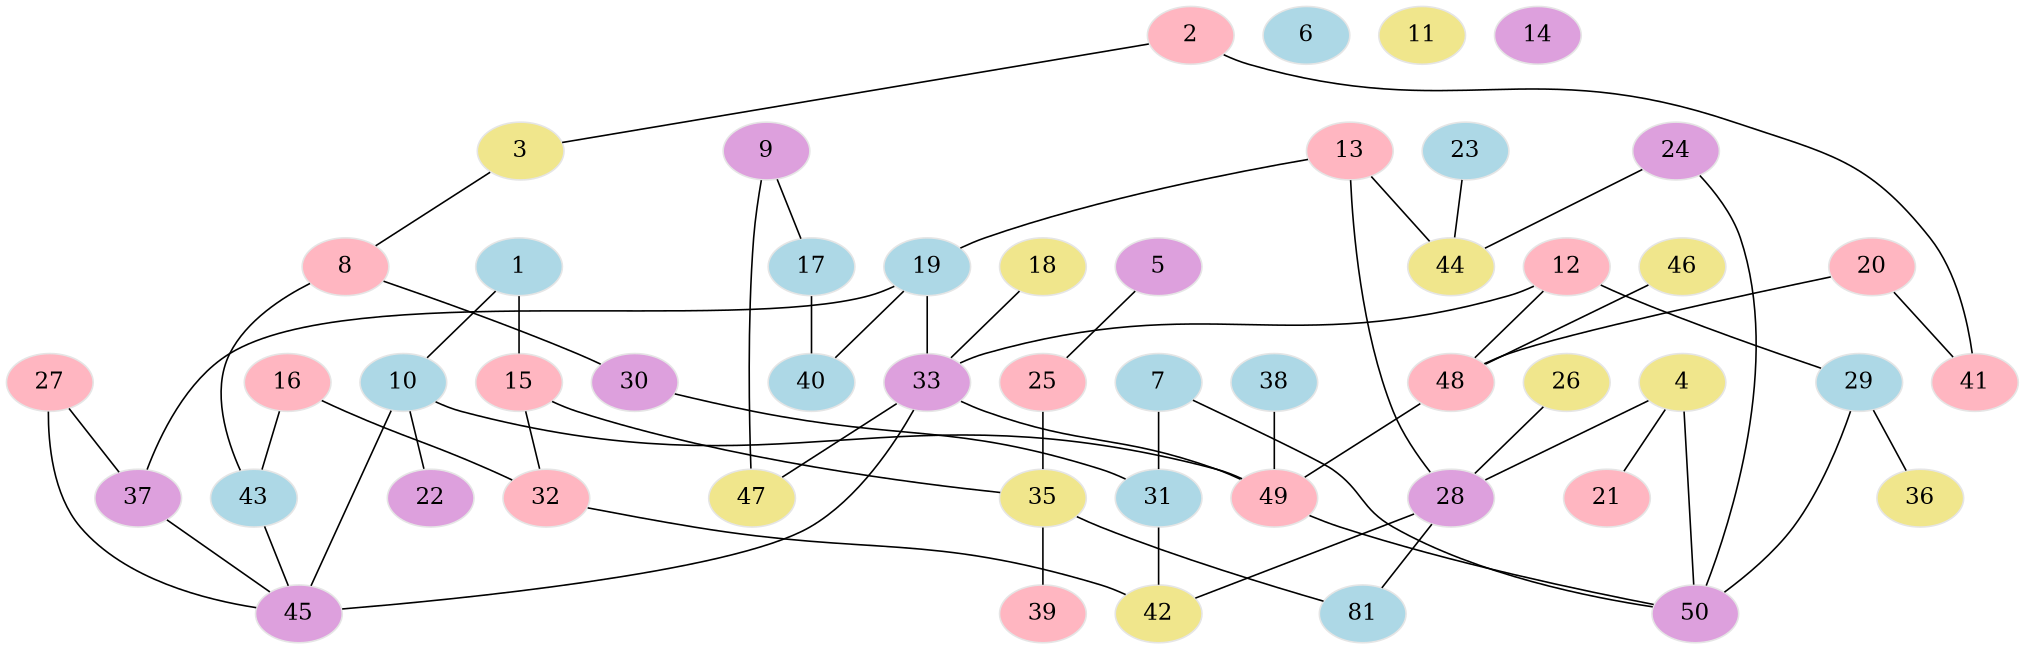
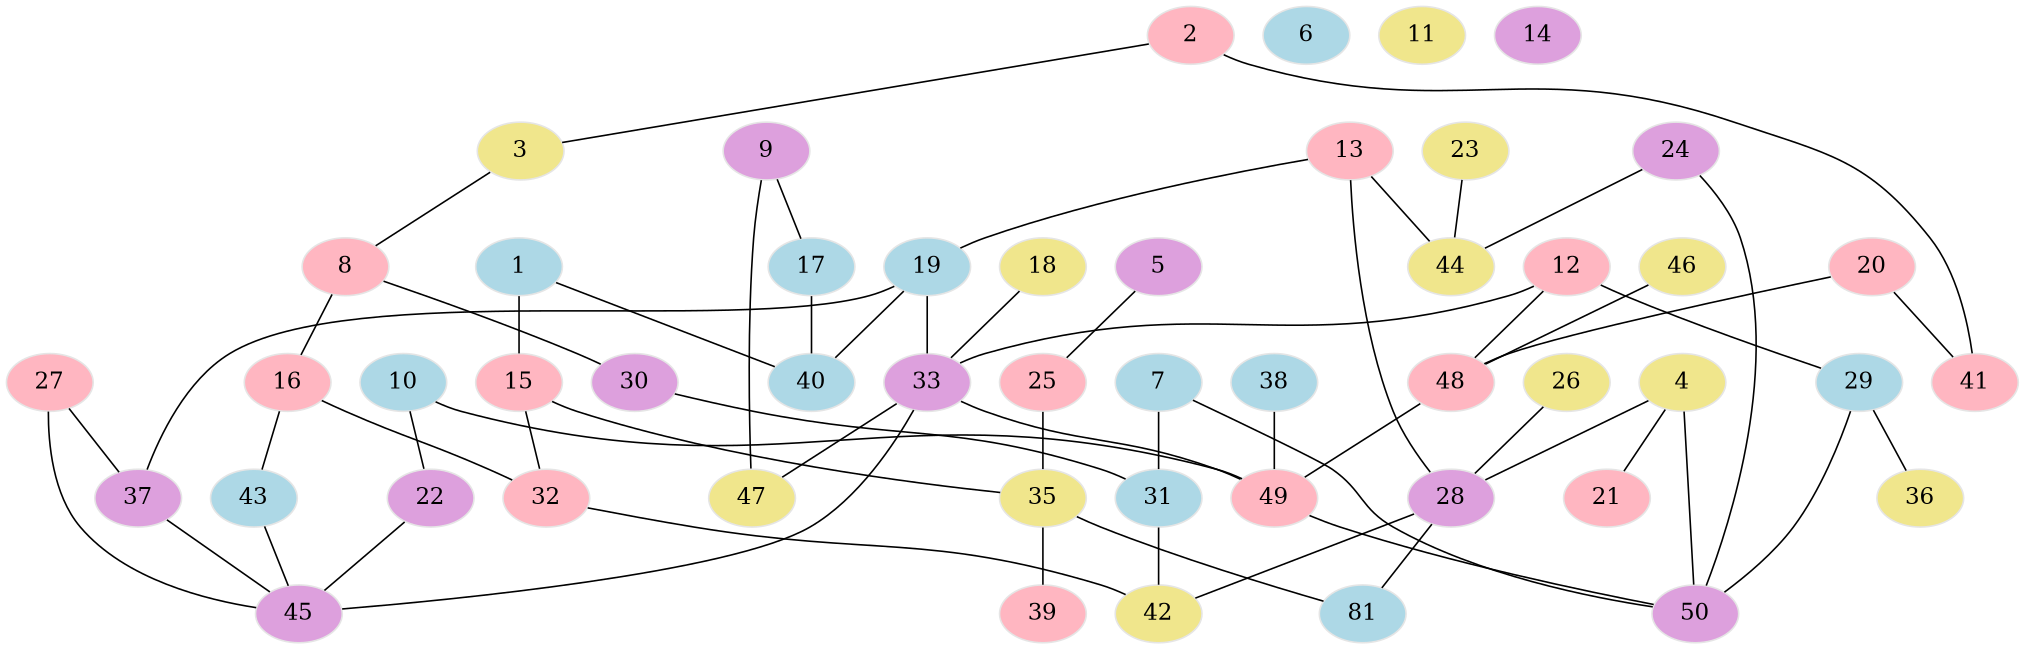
node "23": fillcolor lightblue -> khaki
edge "1" -- "10": now "1" -- "40"
edge "8" -- "43": now "8" -- "16"
edge "10" -- "45": now "22" -- "45"
